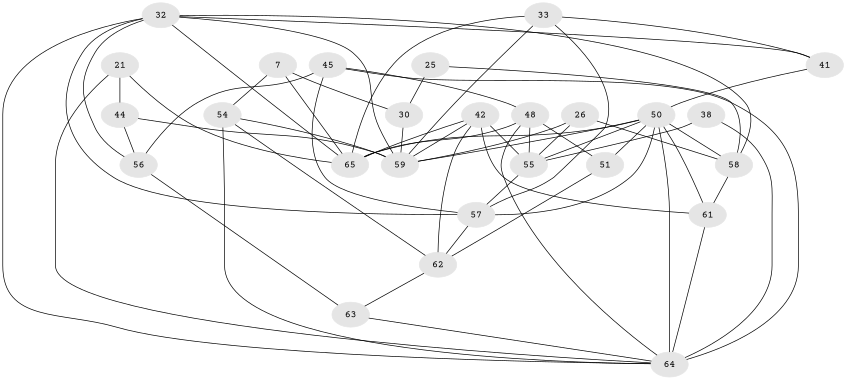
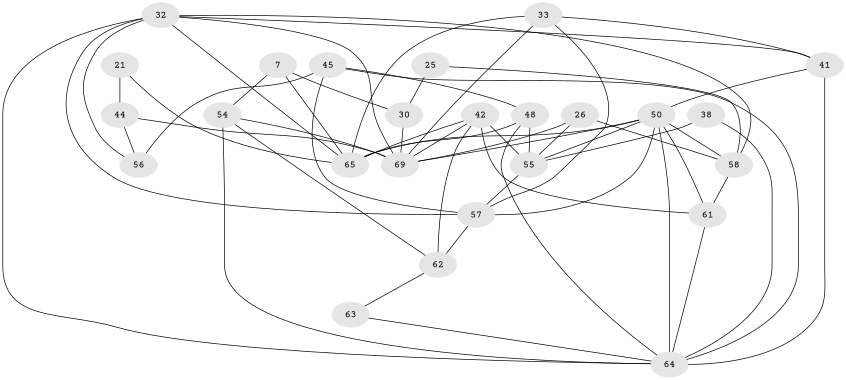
node "59": label "59" -> "69"
node "51": removed
edge "56" -- "63": removed
edge "21" -- "64": now "41" -- "64"
